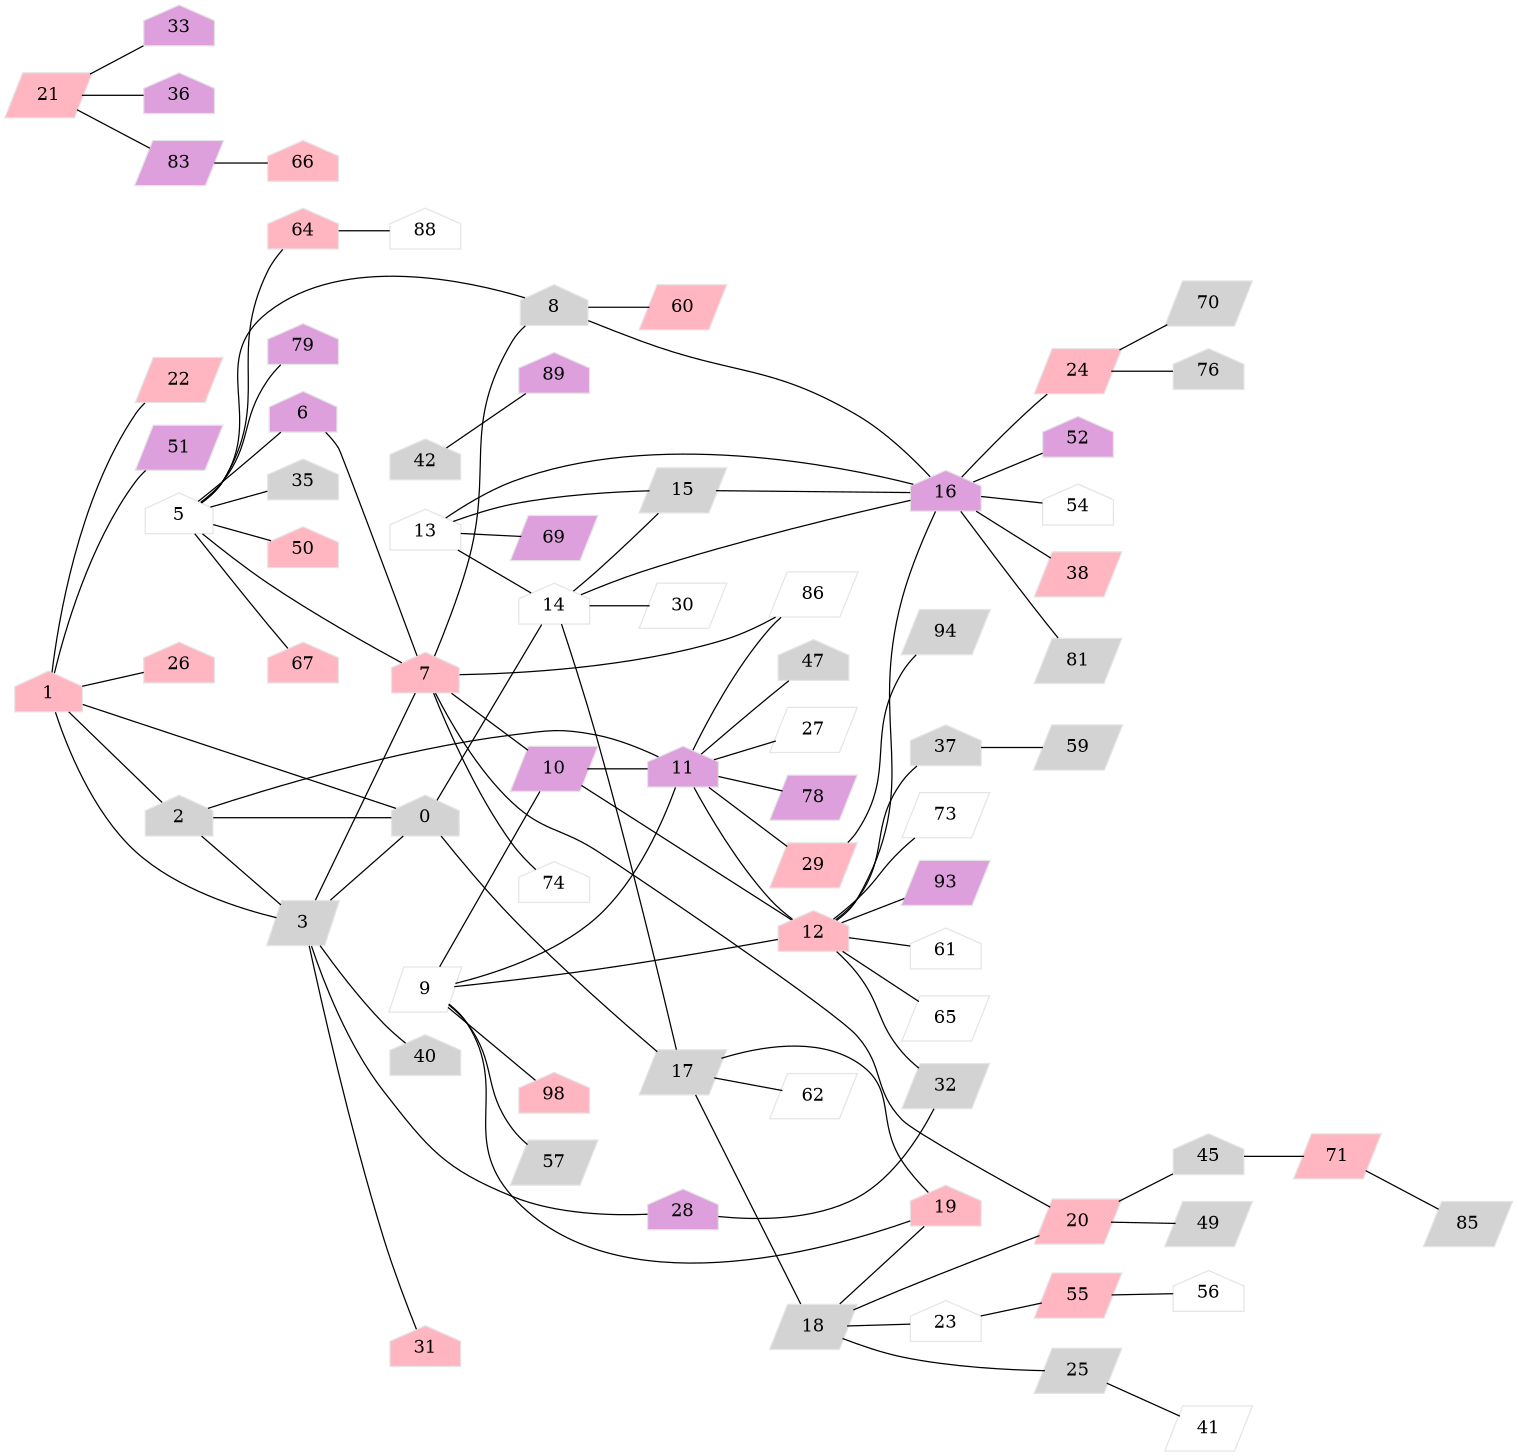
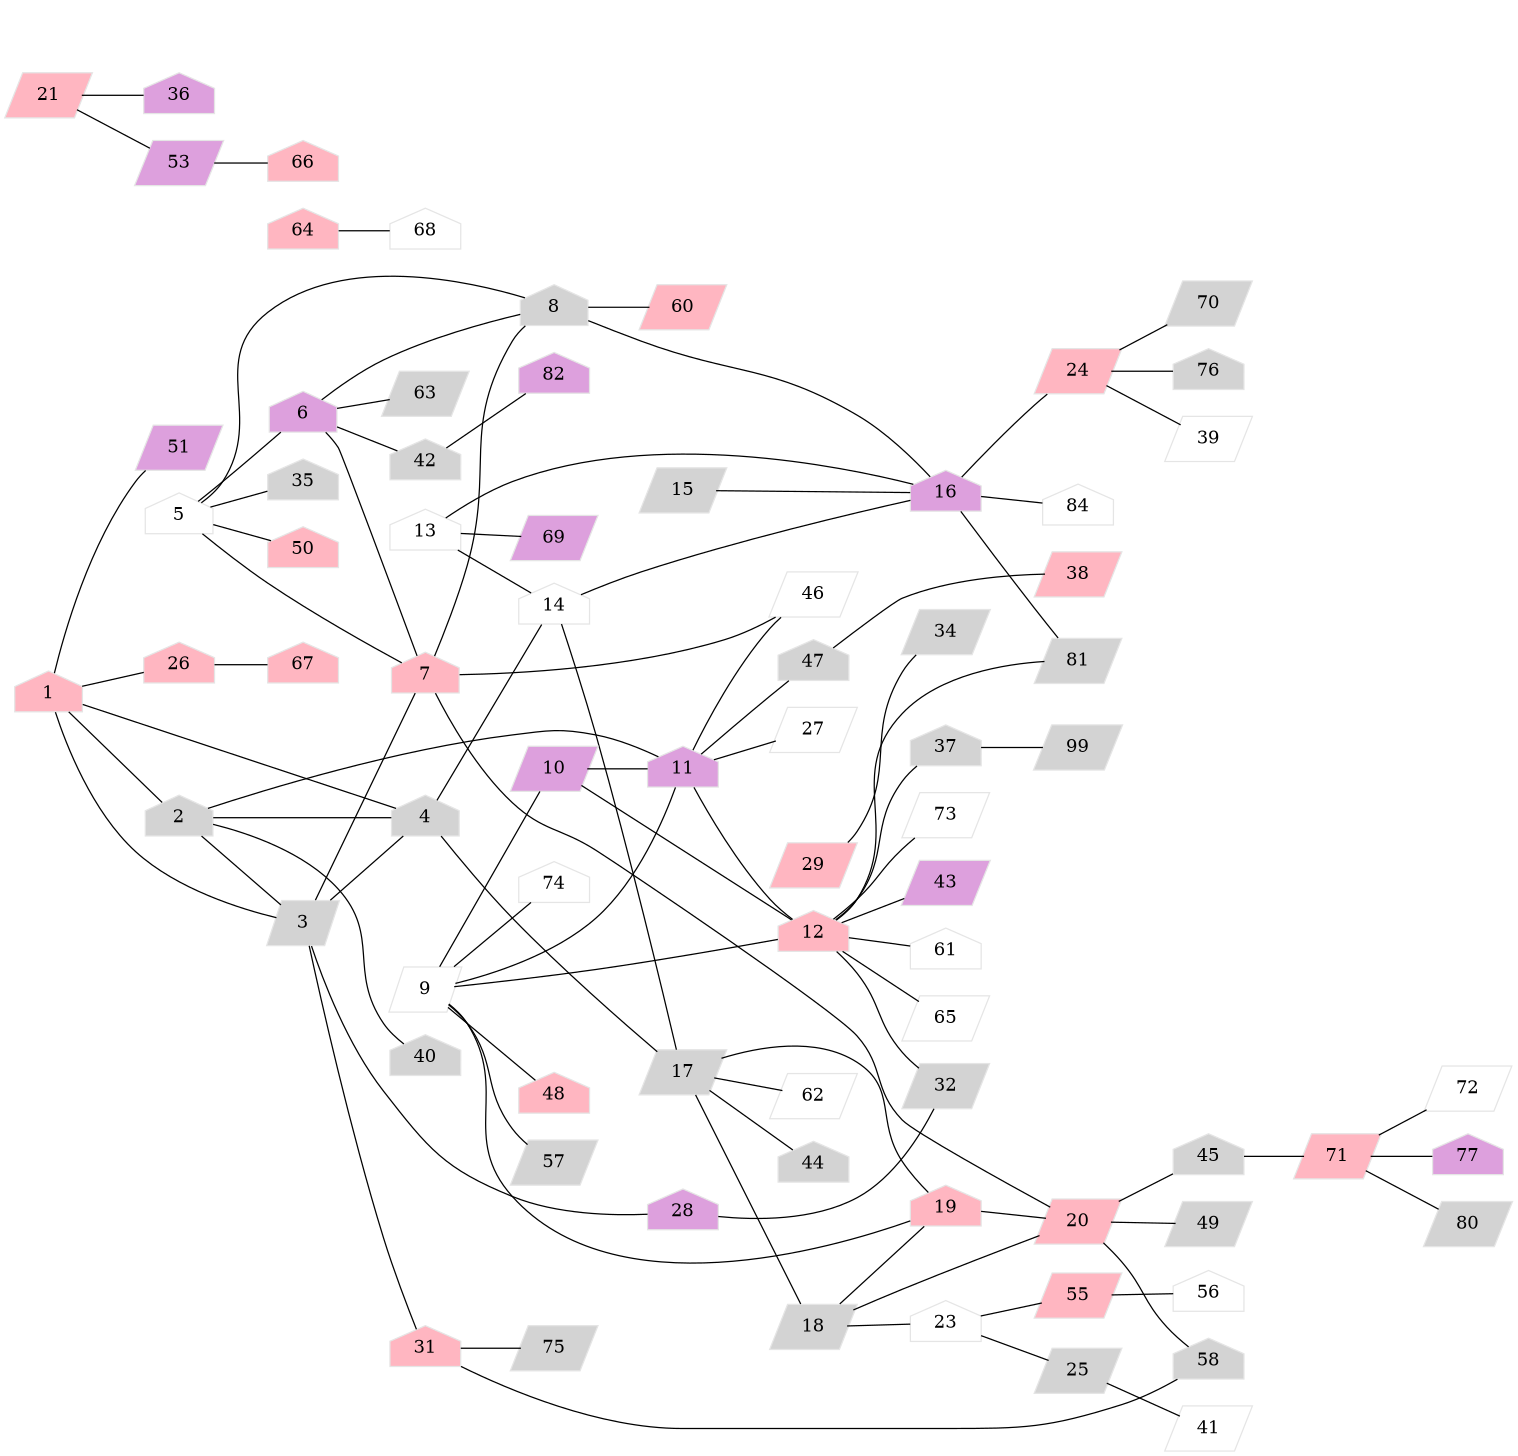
node "33": removed
node "83": label "83" -> "53"
node "88": label "88" -> "68"
node "79": removed
edge "8" -- "6": added
node "89": label "89" -> "82"
edge "64" -- "5": removed
node "22": removed
node "63": added
edge "6" -- "42": added
node "52": removed
node "39": added
edge "15" -- "13": removed
node "54": label "54" -> "84"
edge "16" -- "38": now "47" -- "38"
edge "15" -- "14": removed
edge "5" -- "67": now "26" -- "67"
node "86": label "86" -> "46"
node "30": removed
node "94": label "94" -> "34"
edge "7" -- "10": removed
edge "16" -- "12": now "81" -- "12"
node "59": label "59" -> "99"
edge "7" -- "74": now "9" -- "74"
node "78": removed
edge "11" -- "29": removed
node "0": label "0" -> "4"
node "93": label "93" -> "43"
edge "3" -- "40": now "2" -- "40"
node "72": added
node "98": label "98" -> "48"
node "77": added
node "44": added
edge "19" -- "20": added
node "85": label "85" -> "80"
node "75": added
node "58": added
edge "18" -- "25": now "23" -- "25"
